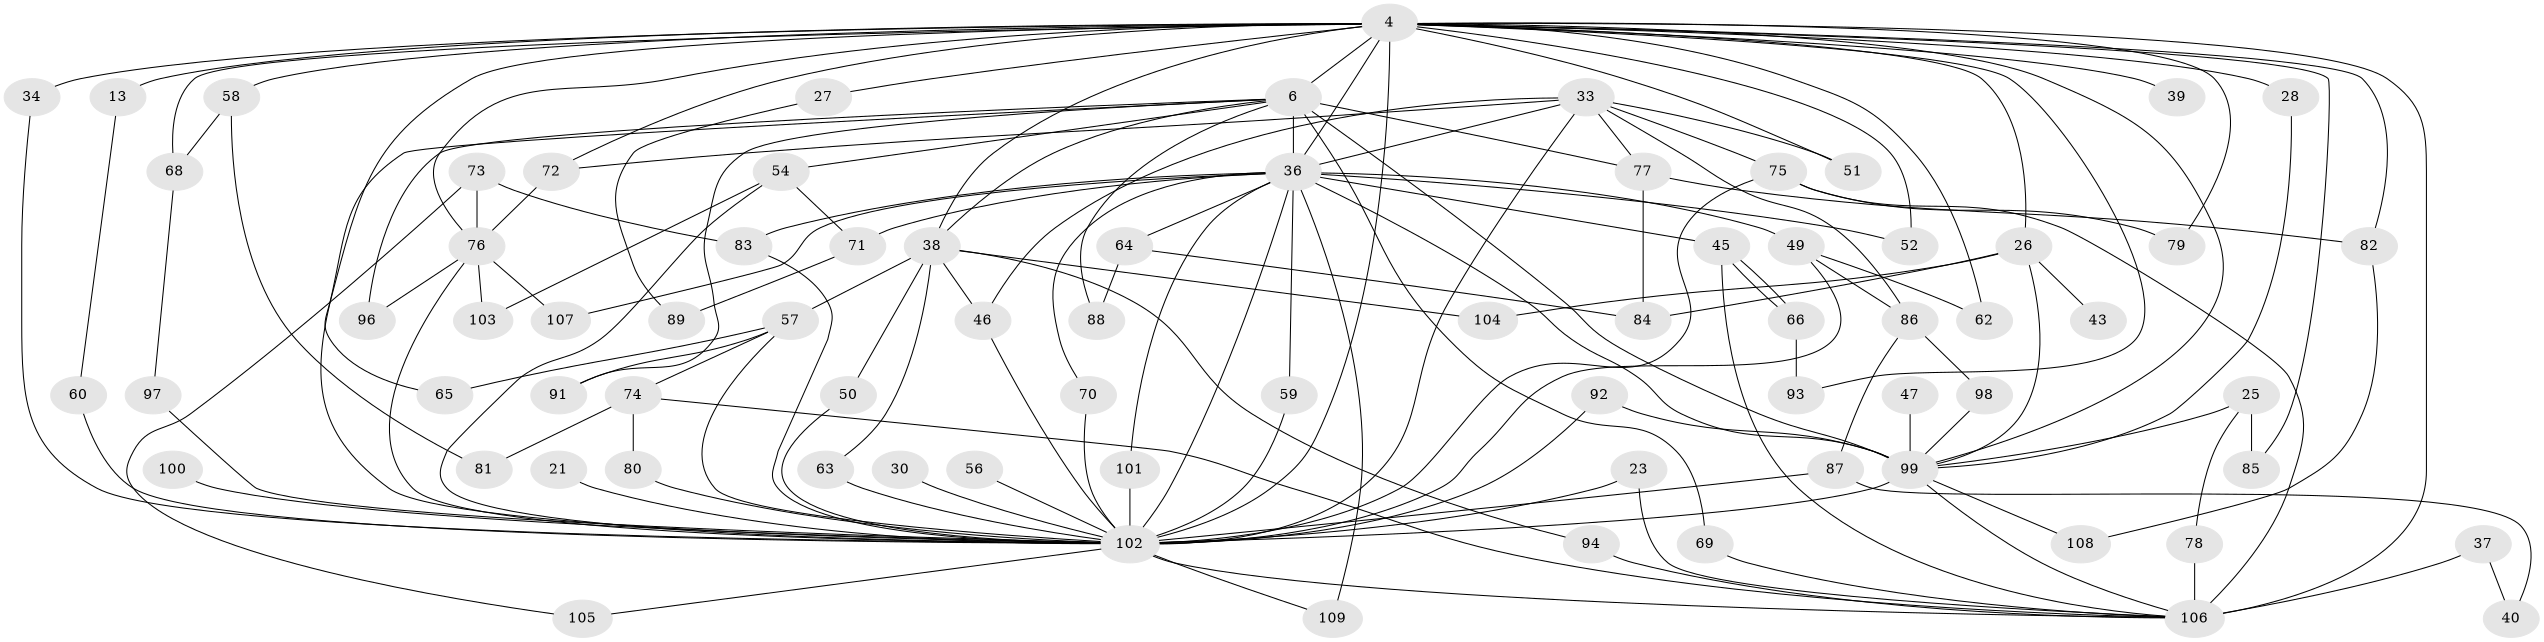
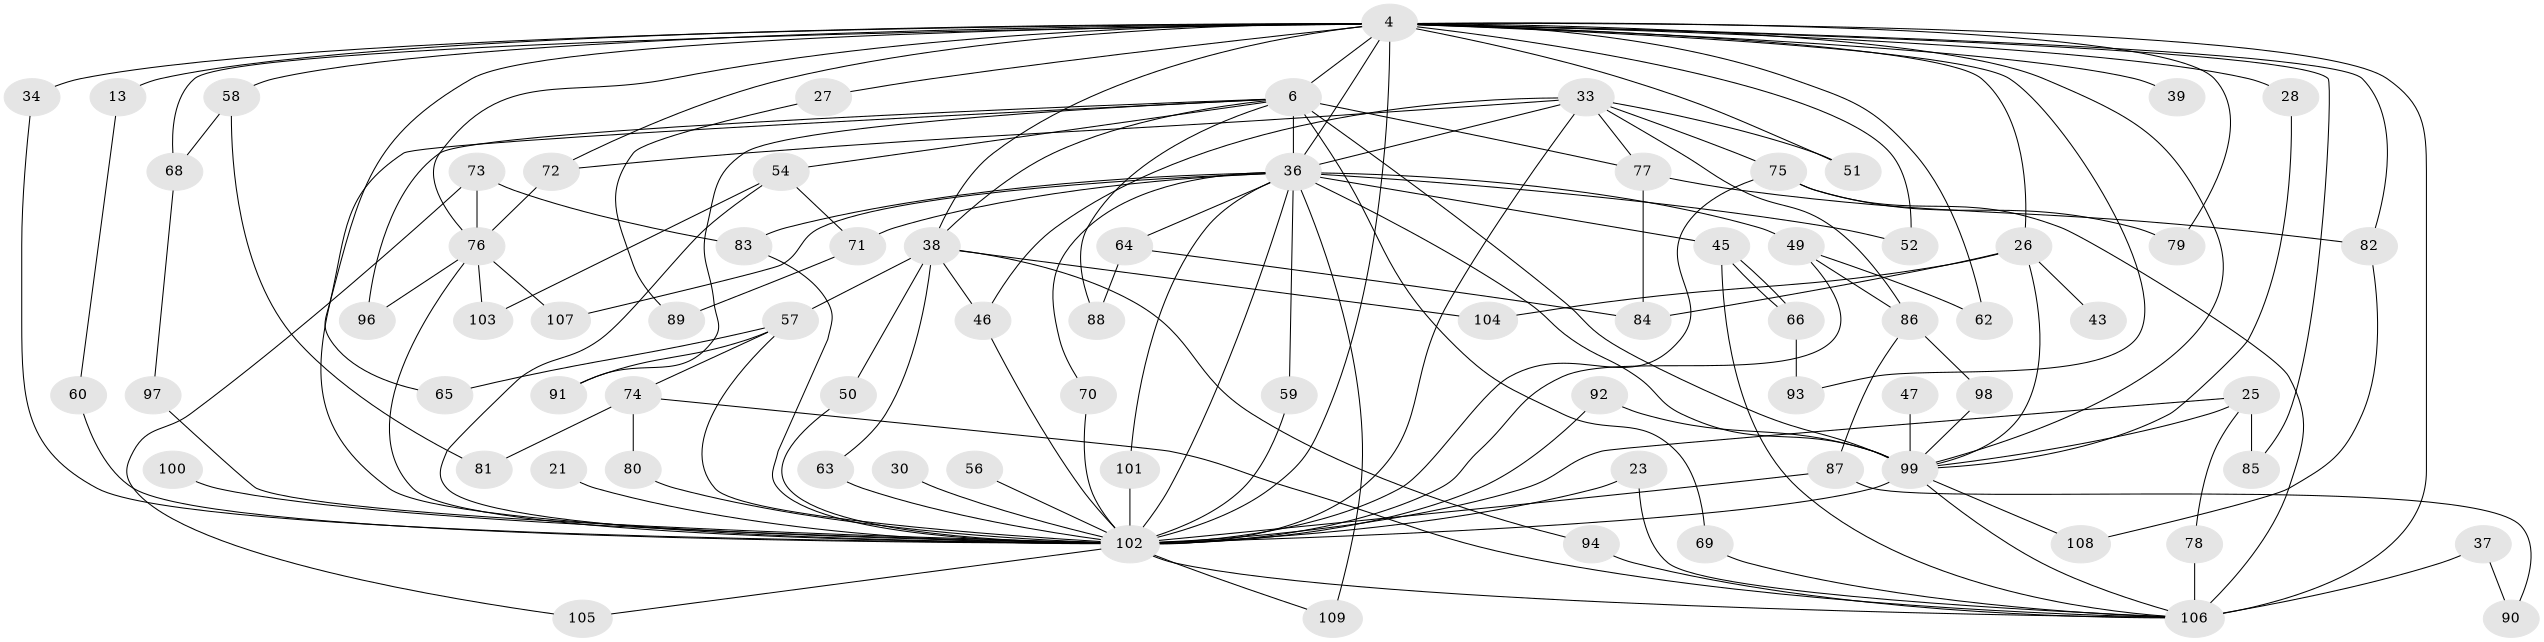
edge "25" -- "102": added
node "40": label "40" -> "90"
